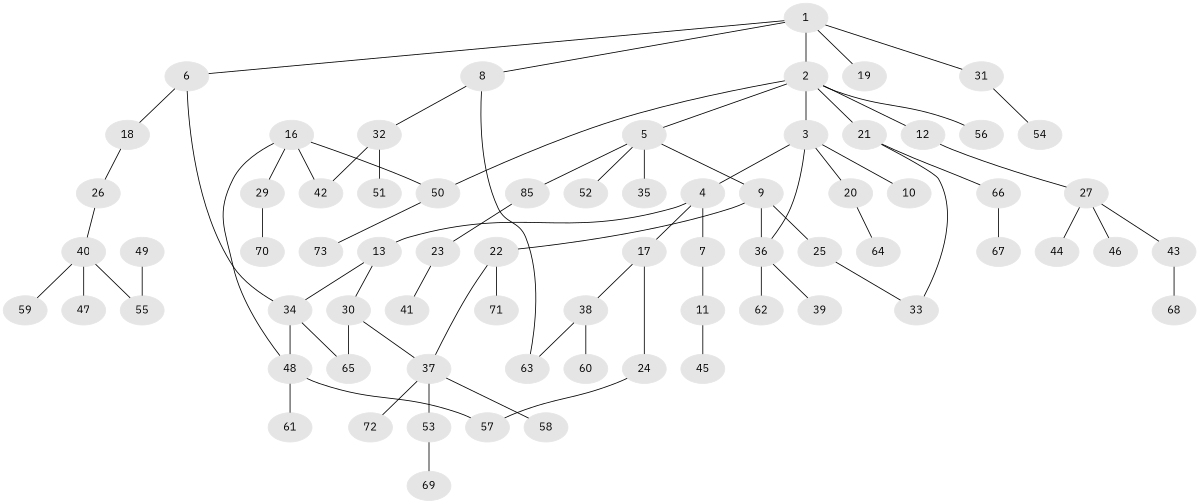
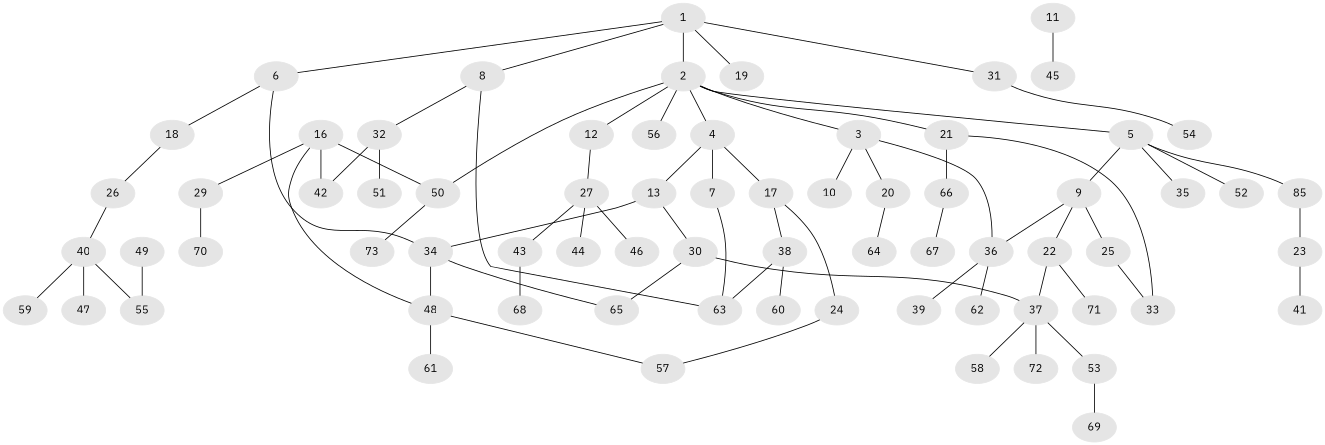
edge "3" -- "4": now "2" -- "4"
edge "7" -- "11": now "7" -- "63"
